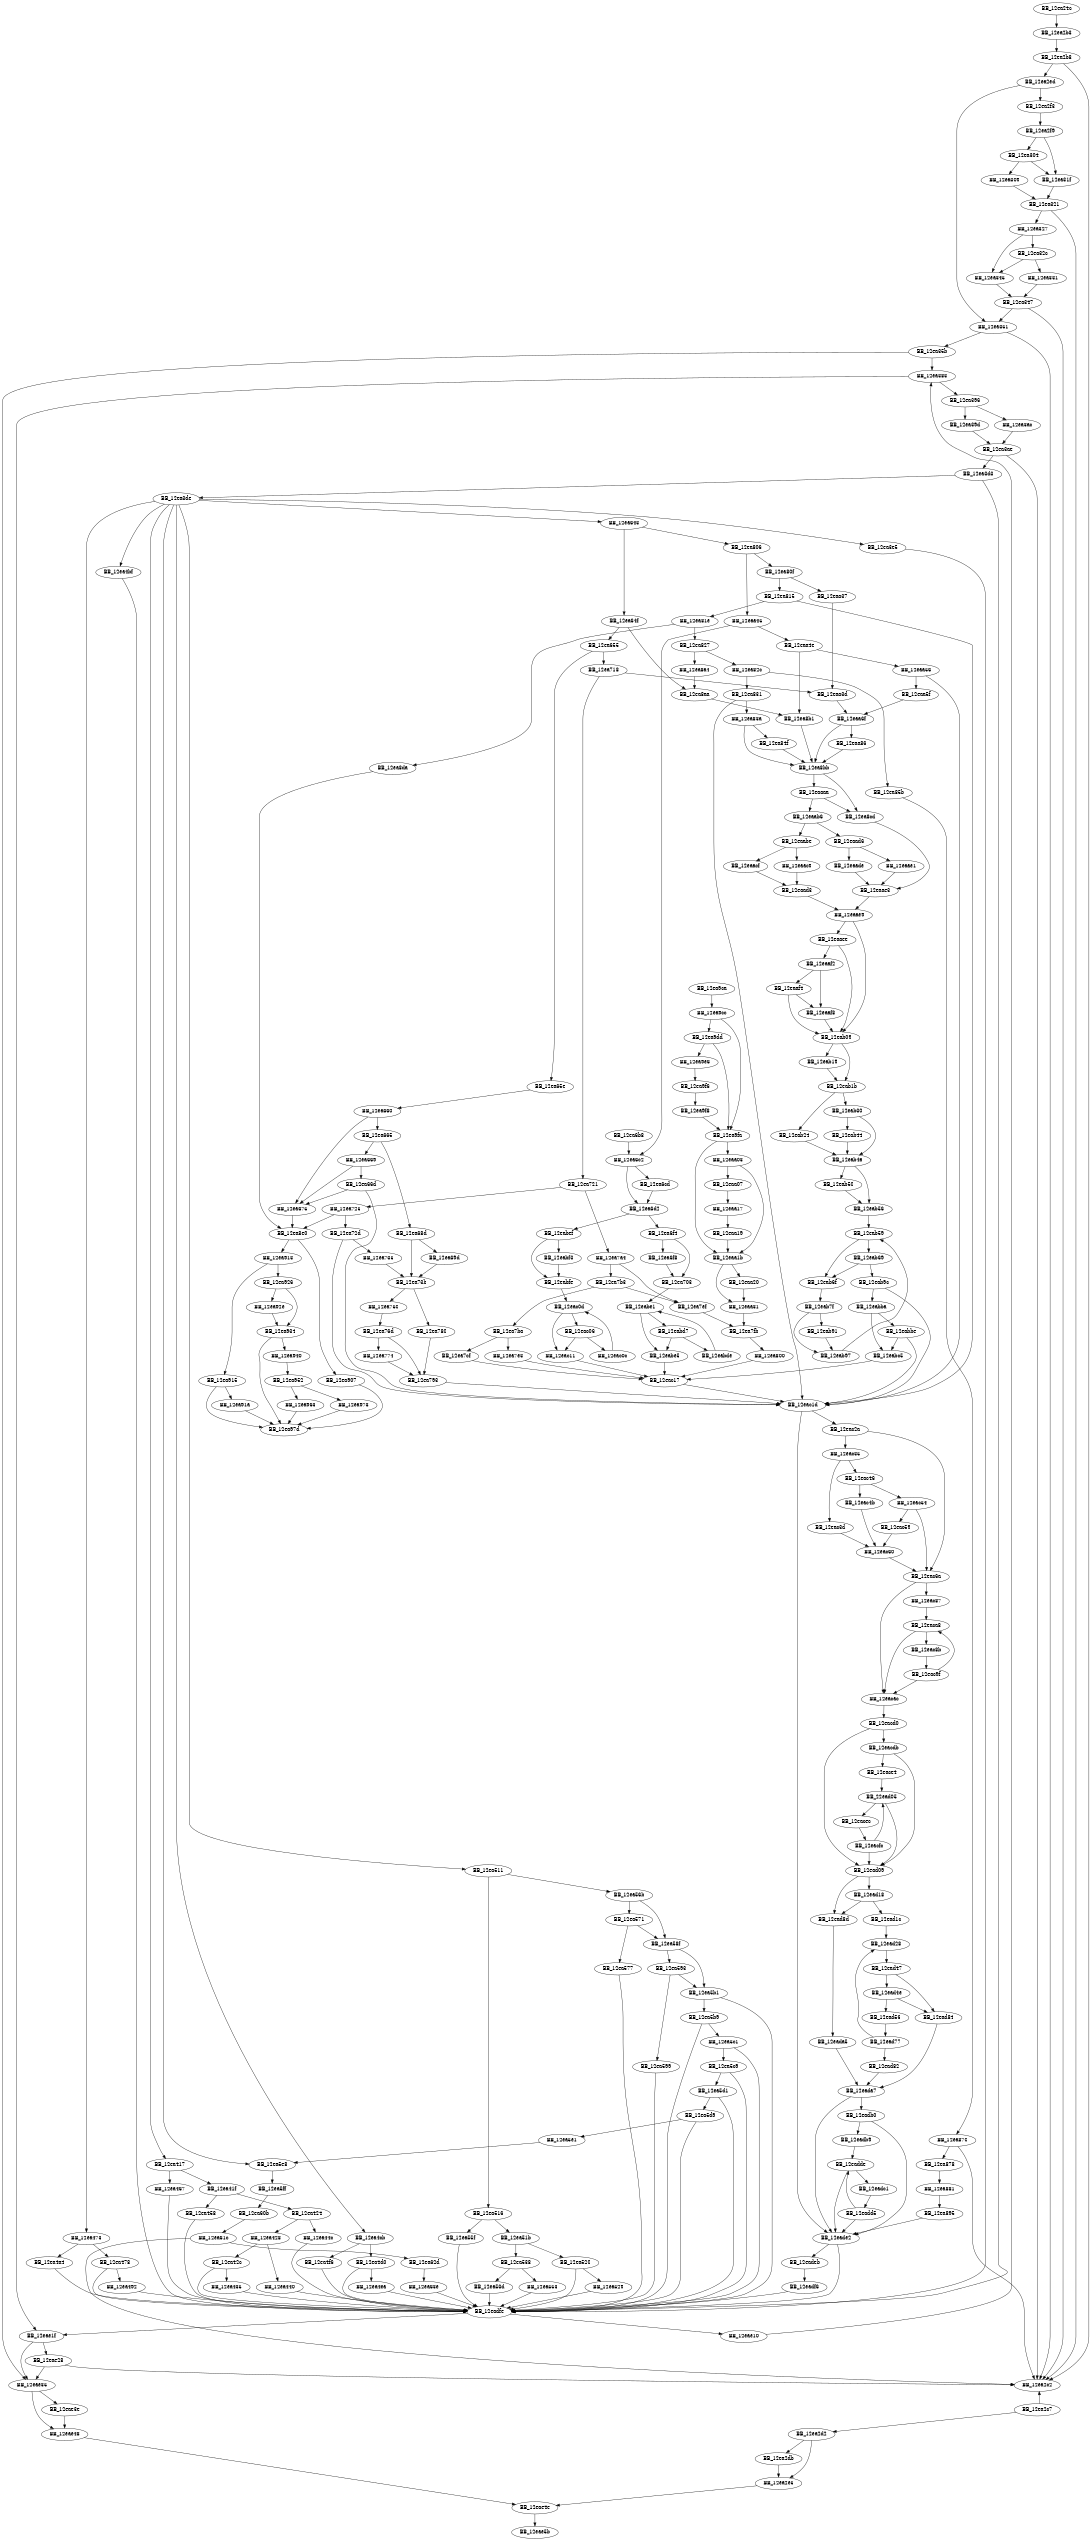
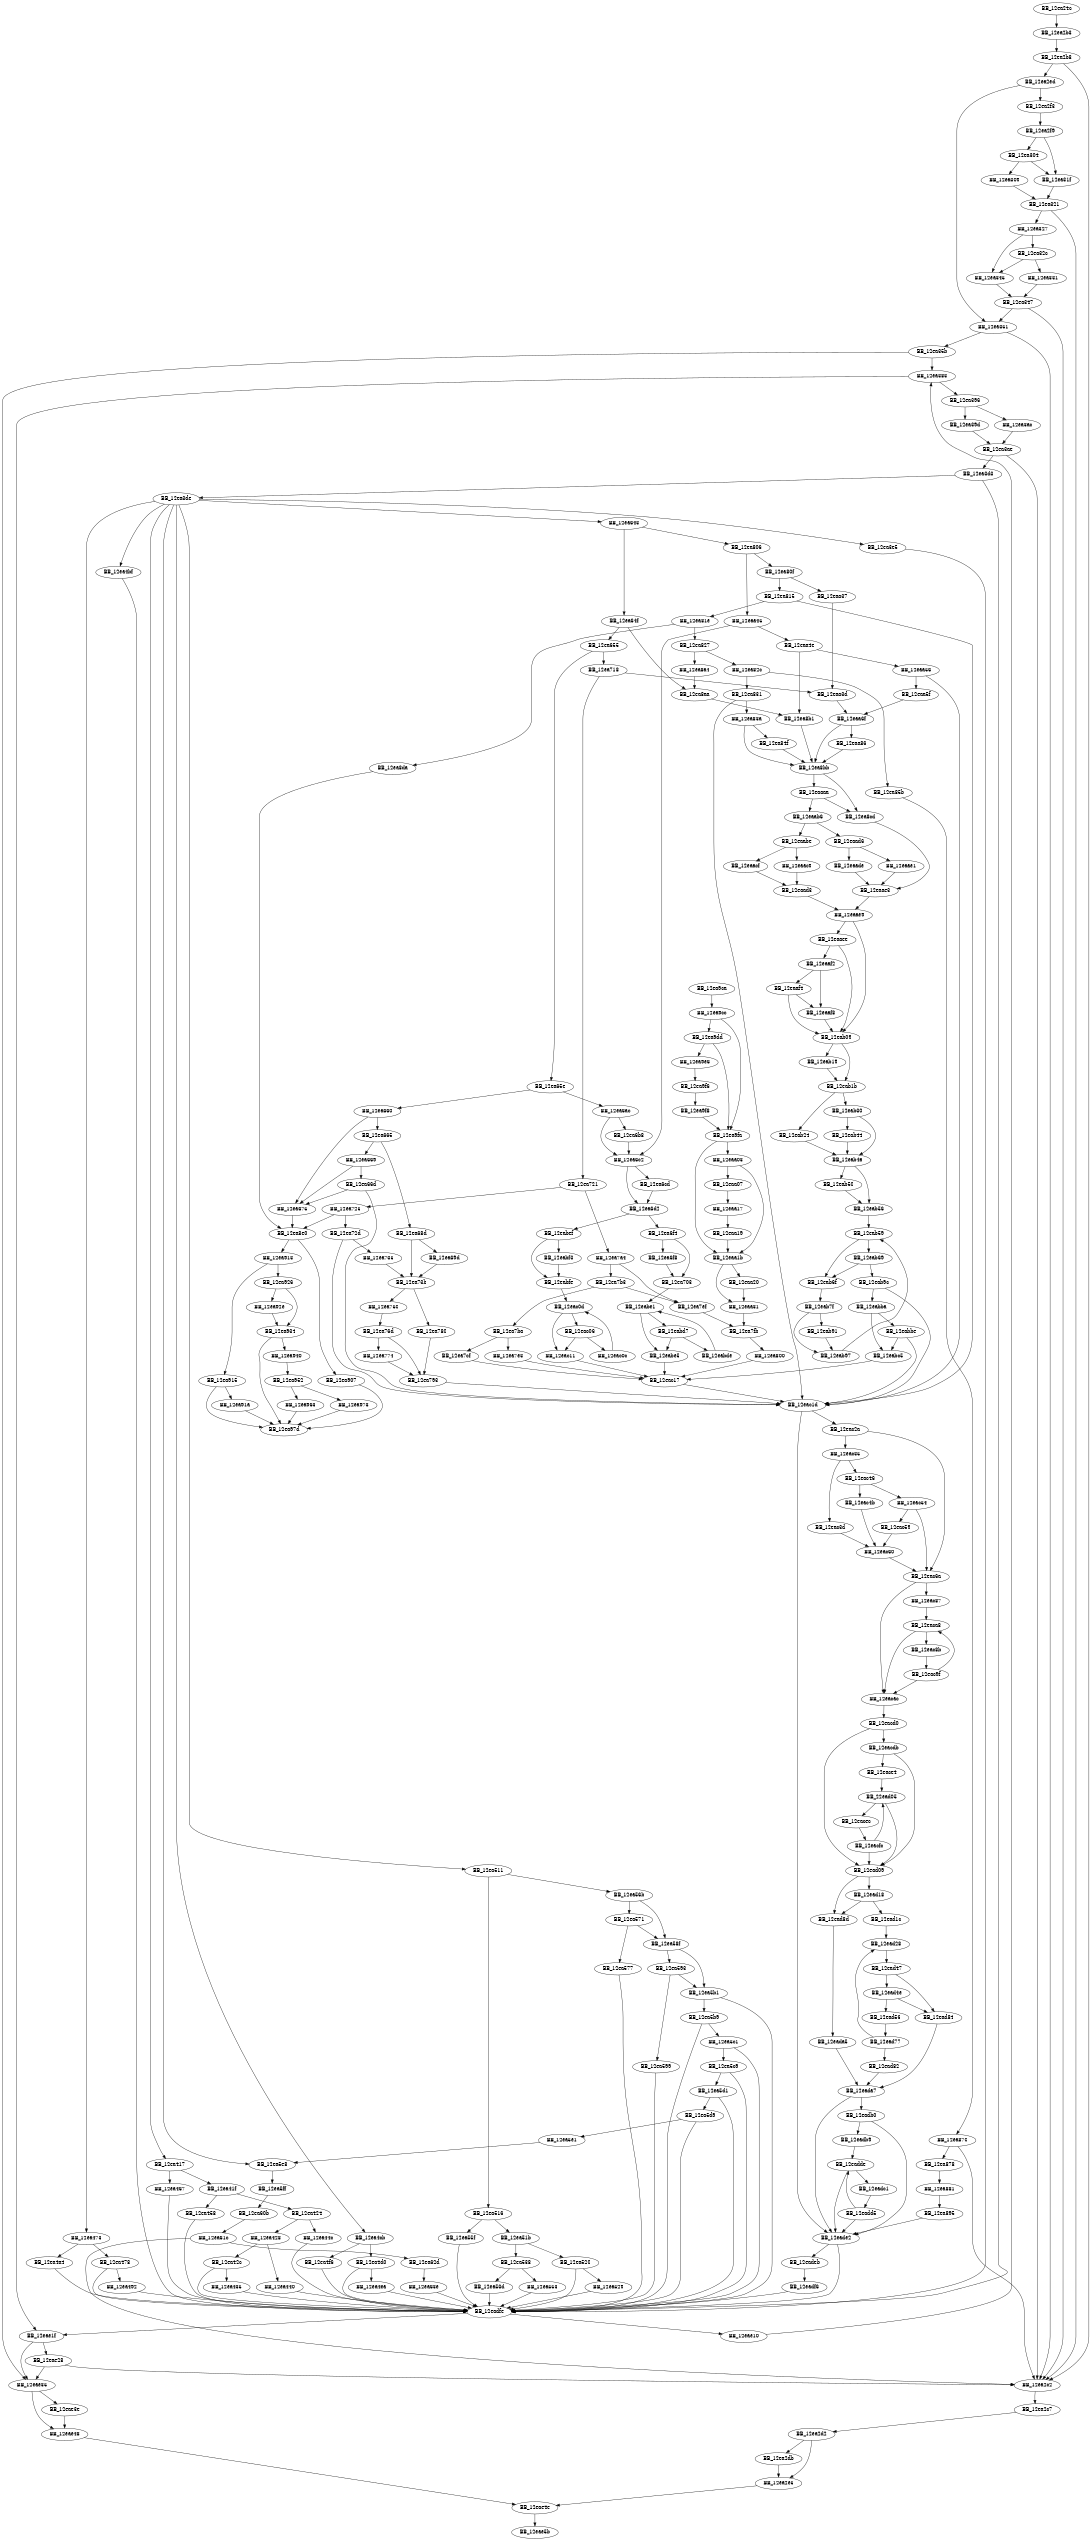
node "BB_12ea6ac": added
edge "BB_12ea2c7" -> "BB_12ea2c2": reversed
